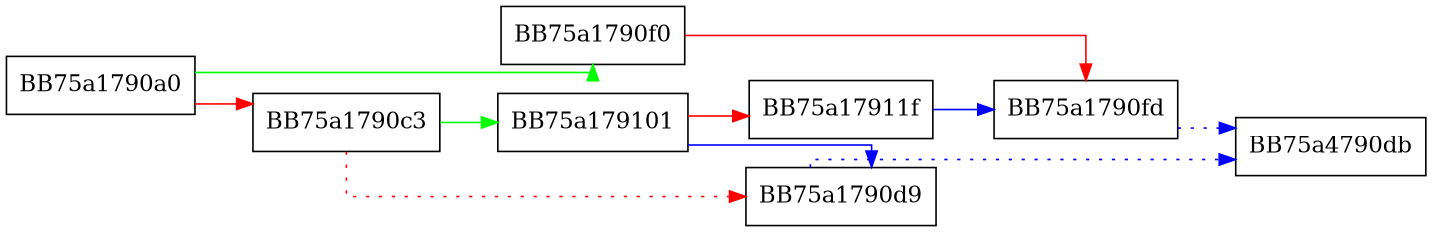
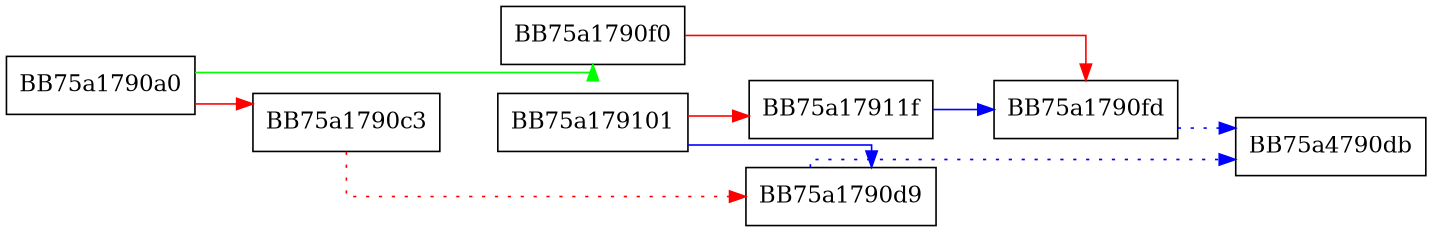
edge "BB75a1790c3" -> "BB75a179101": removed
